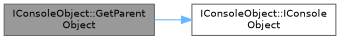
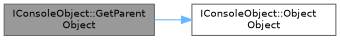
node "IConsoleObject::IConsole Object": label "IConsoleObject::IConsole Object" -> "IConsoleObject::Object Object"
